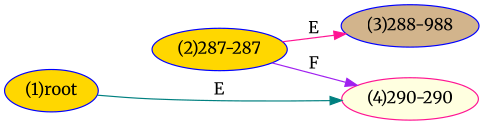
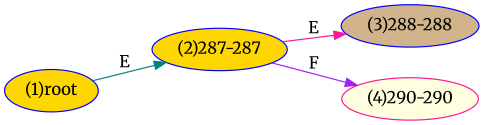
node "(3)288-988": label "(3)288-988" -> "(3)288-288"
edge "(1)root" -> "(4)290-290": now "(1)root" -> "(2)287-287"
